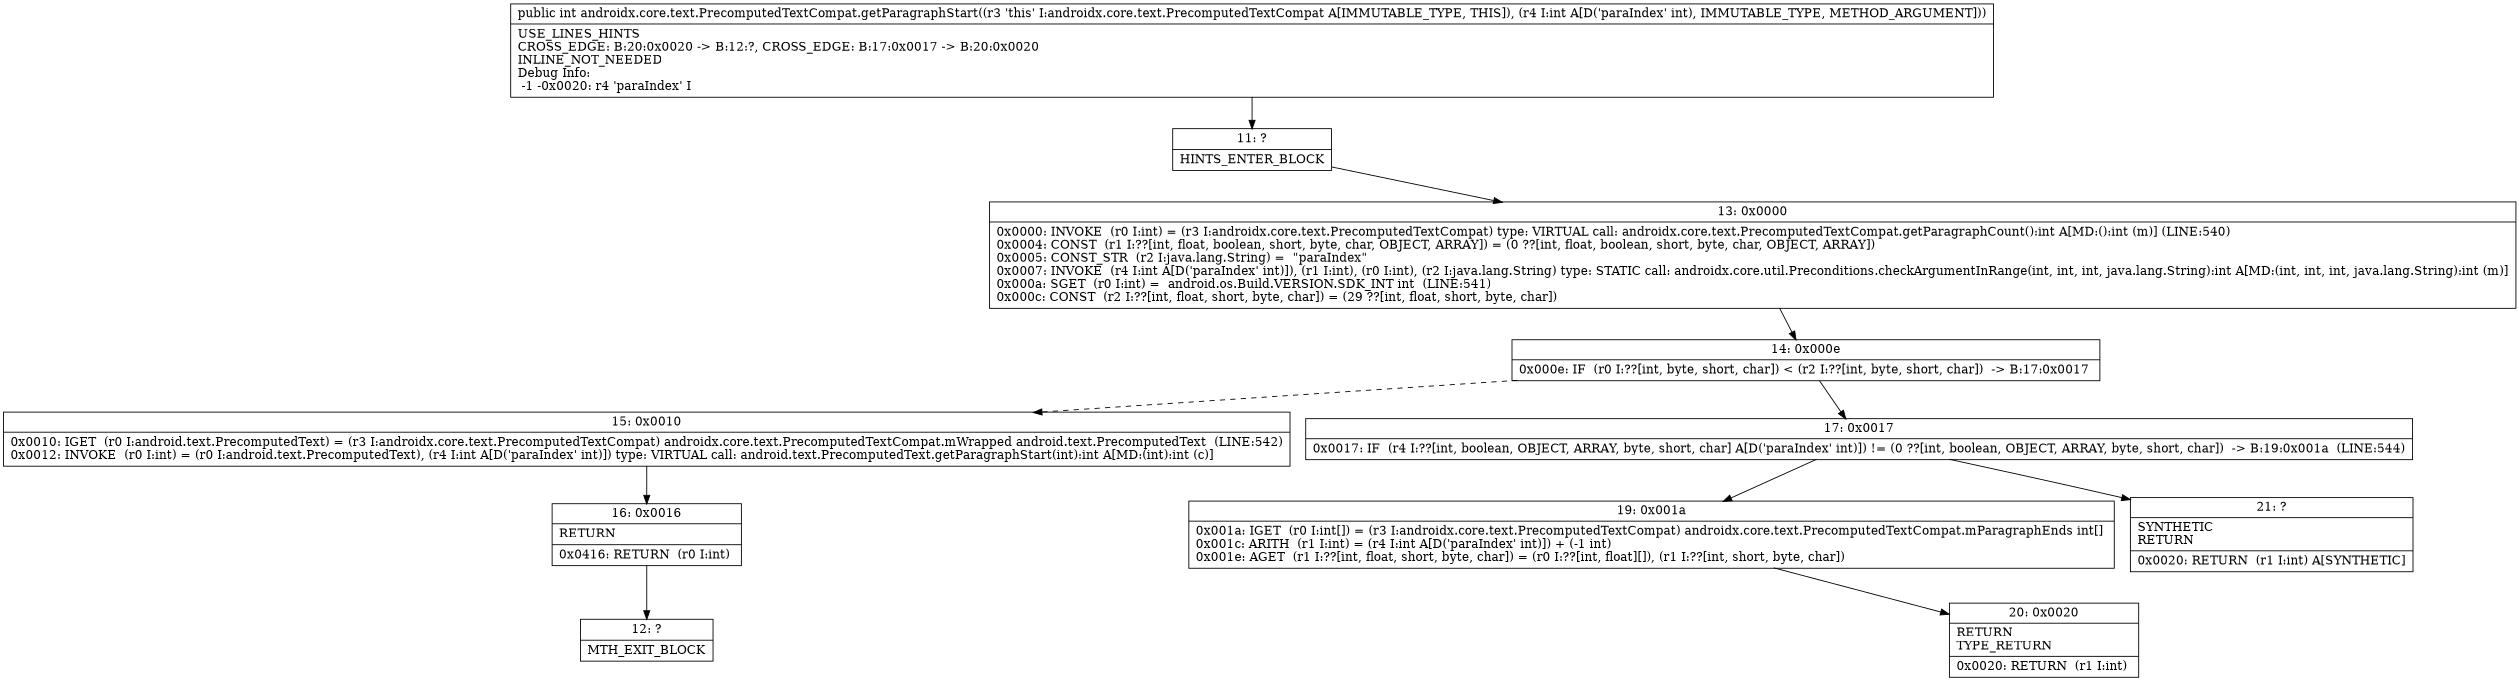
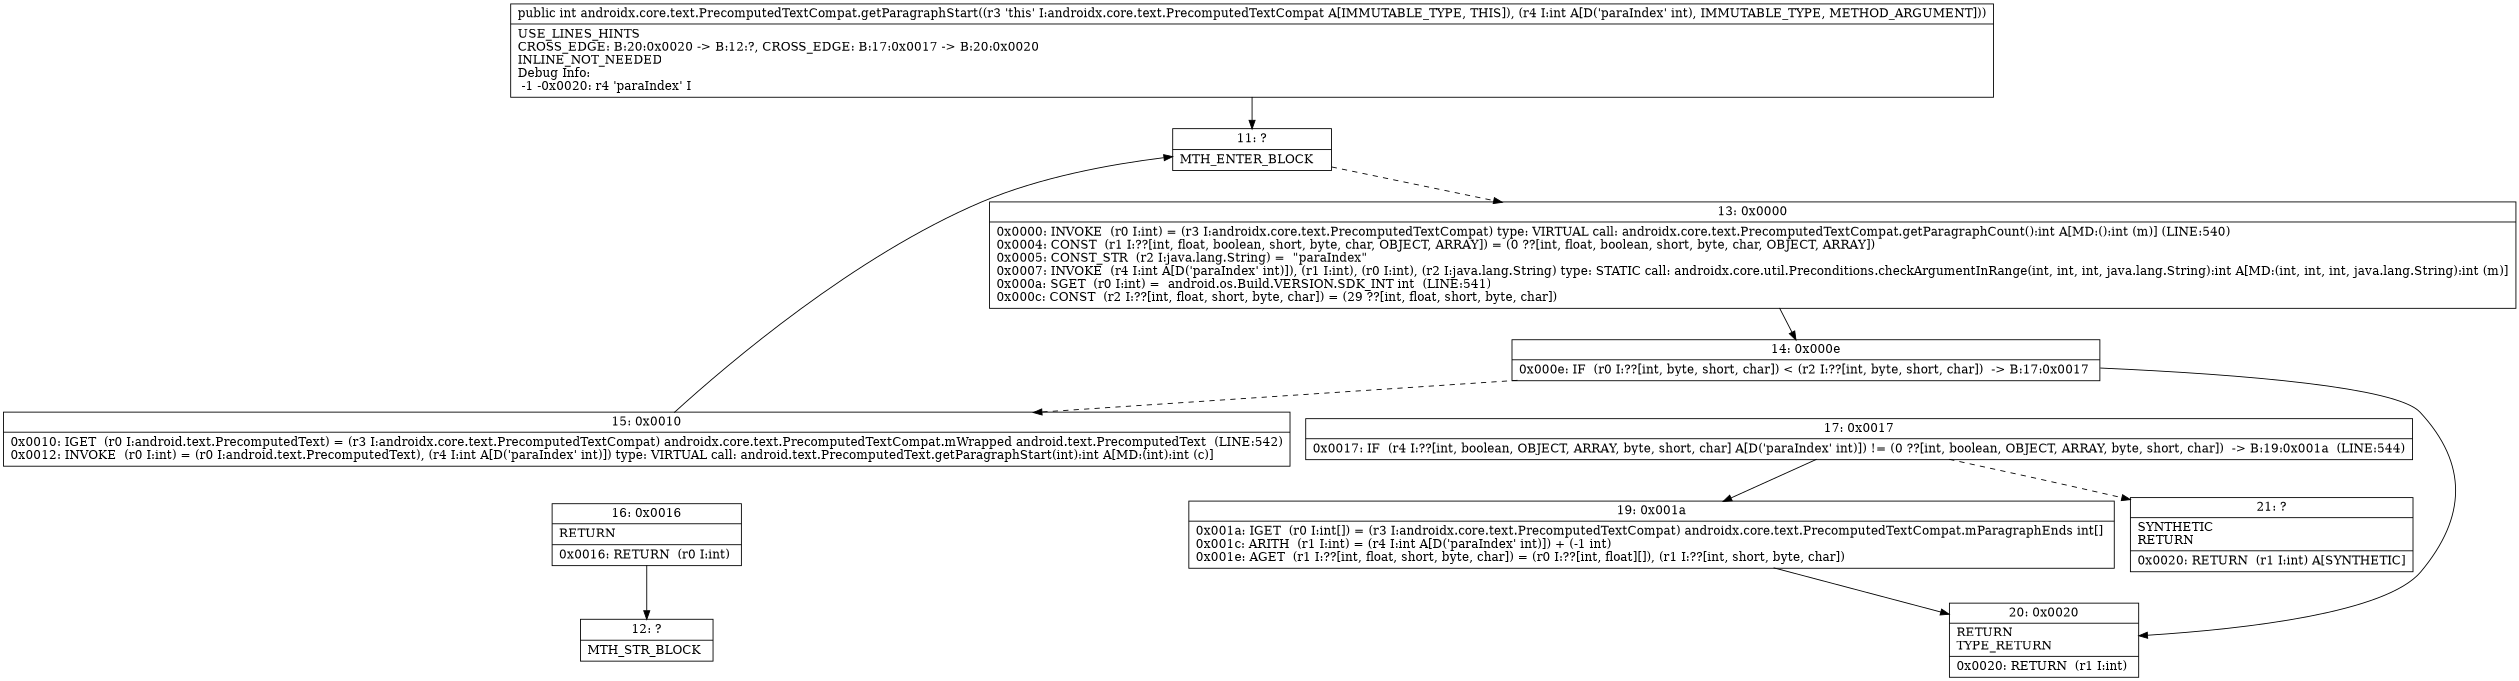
node "11: ?": text "HINTS_ENTER_BLOCK" -> "MTH_ENTER_BLOCK"
edge "11: ?" -> "13: 0x0000": style solid -> dashed
edge "14: 0x000e" -> "17: 0x0017": now "14: 0x000e" -> "20: 0x0020"
edge "17: 0x0017" -> "21: ?": style solid -> dashed
edge "15: 0x0010" -> "16: 0x0016": now "15: 0x0010" -> "11: ?"
node "16: 0x0016": text "0x0416: RETURN  (r0 I:int)" -> "0x0016: RETURN  (r0 I:int)"
node "12: ?": text "MTH_EXIT_BLOCK" -> "MTH_STR_BLOCK"
